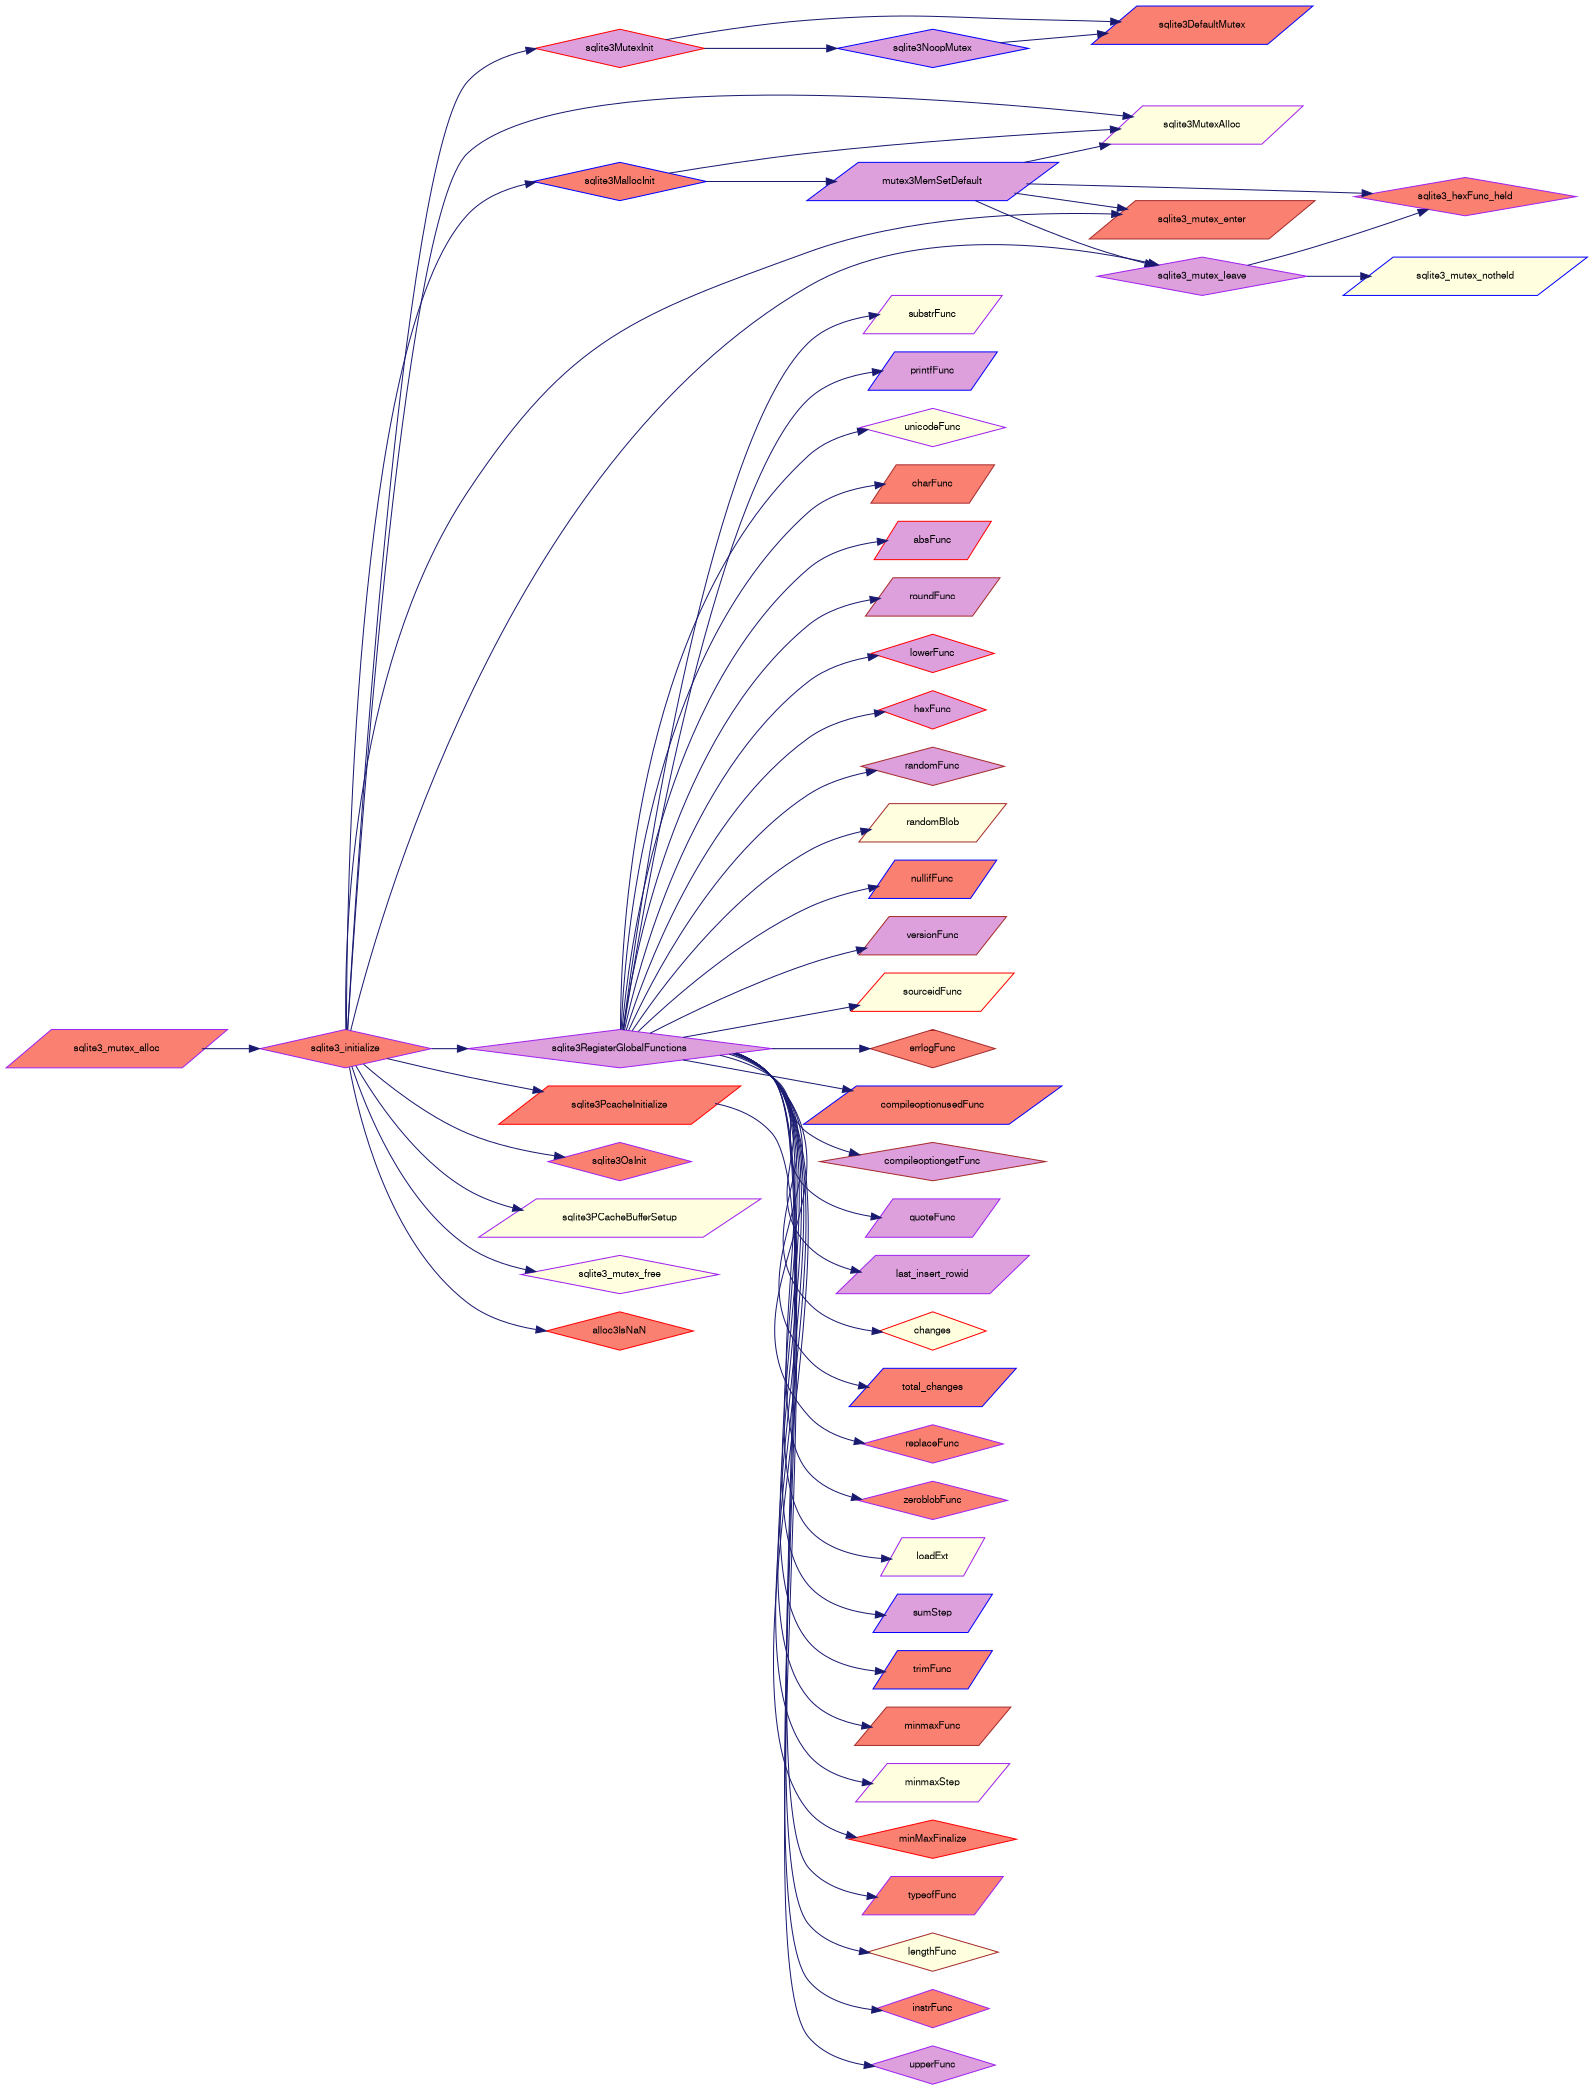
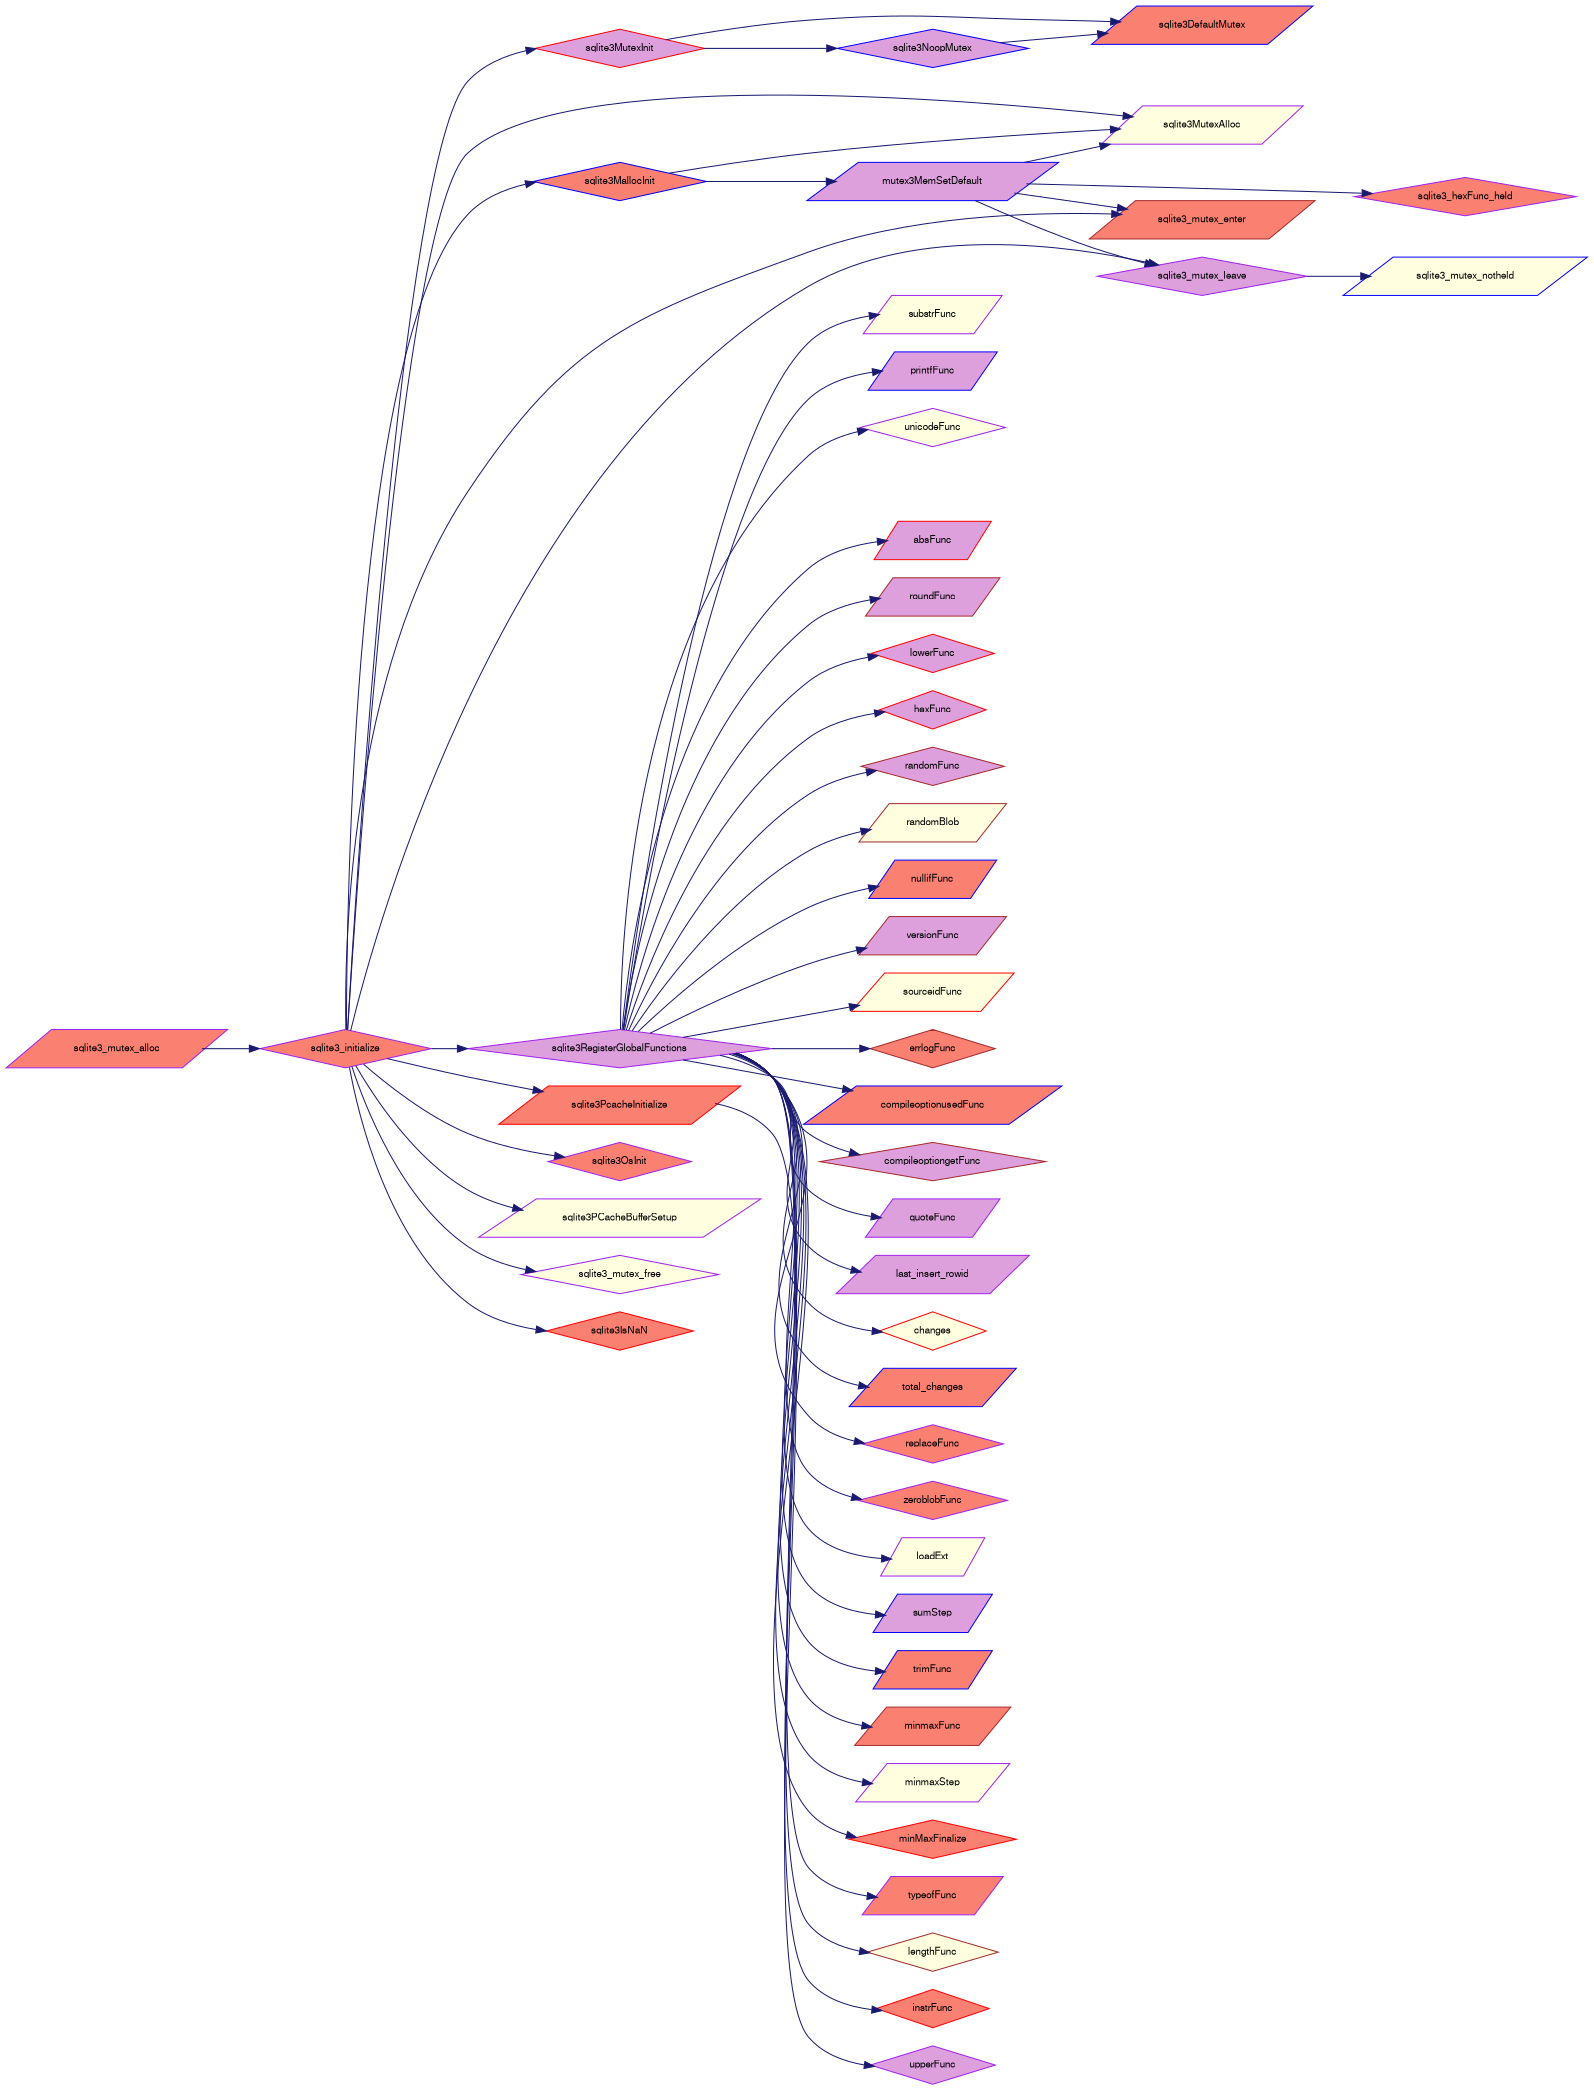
edge "sqlite3_mutex_leave" -> "sqlite3_hexFunc_held": removed
node "charFunc": removed
node "alloc3IsNaN": label "alloc3IsNaN" -> "sqlite3IsNaN"
node "instrFunc": color purple -> red
